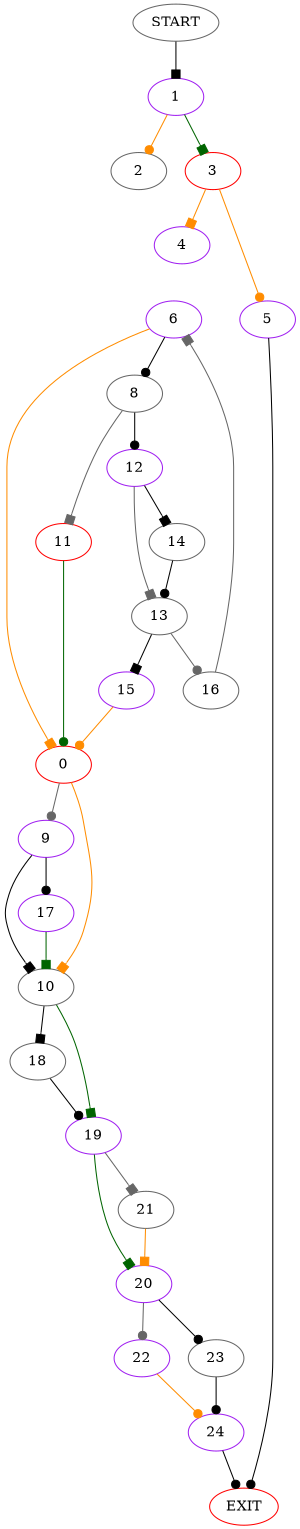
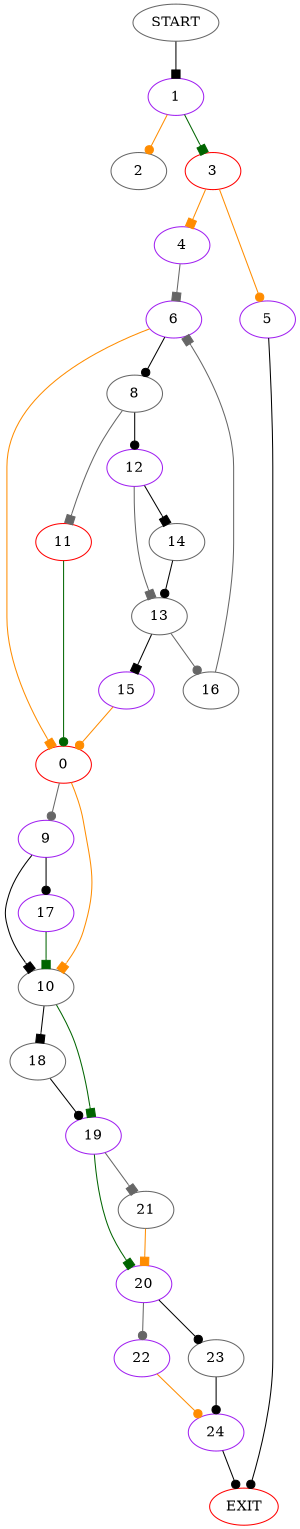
edge "4" -> "6": added
